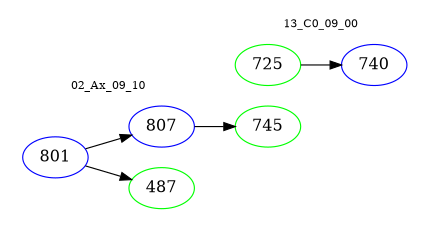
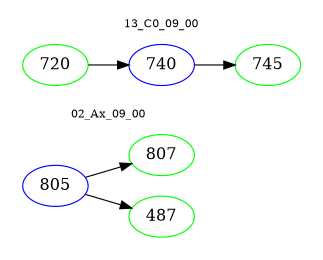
node "725": label "725" -> "720"
cluster "02_Ax_09_10": label "02_Ax_09_10" -> "02_Ax_09_00"
node "807": color blue -> green
edge "807" -> "745": now "740" -> "745"
node "801": label "801" -> "805"
